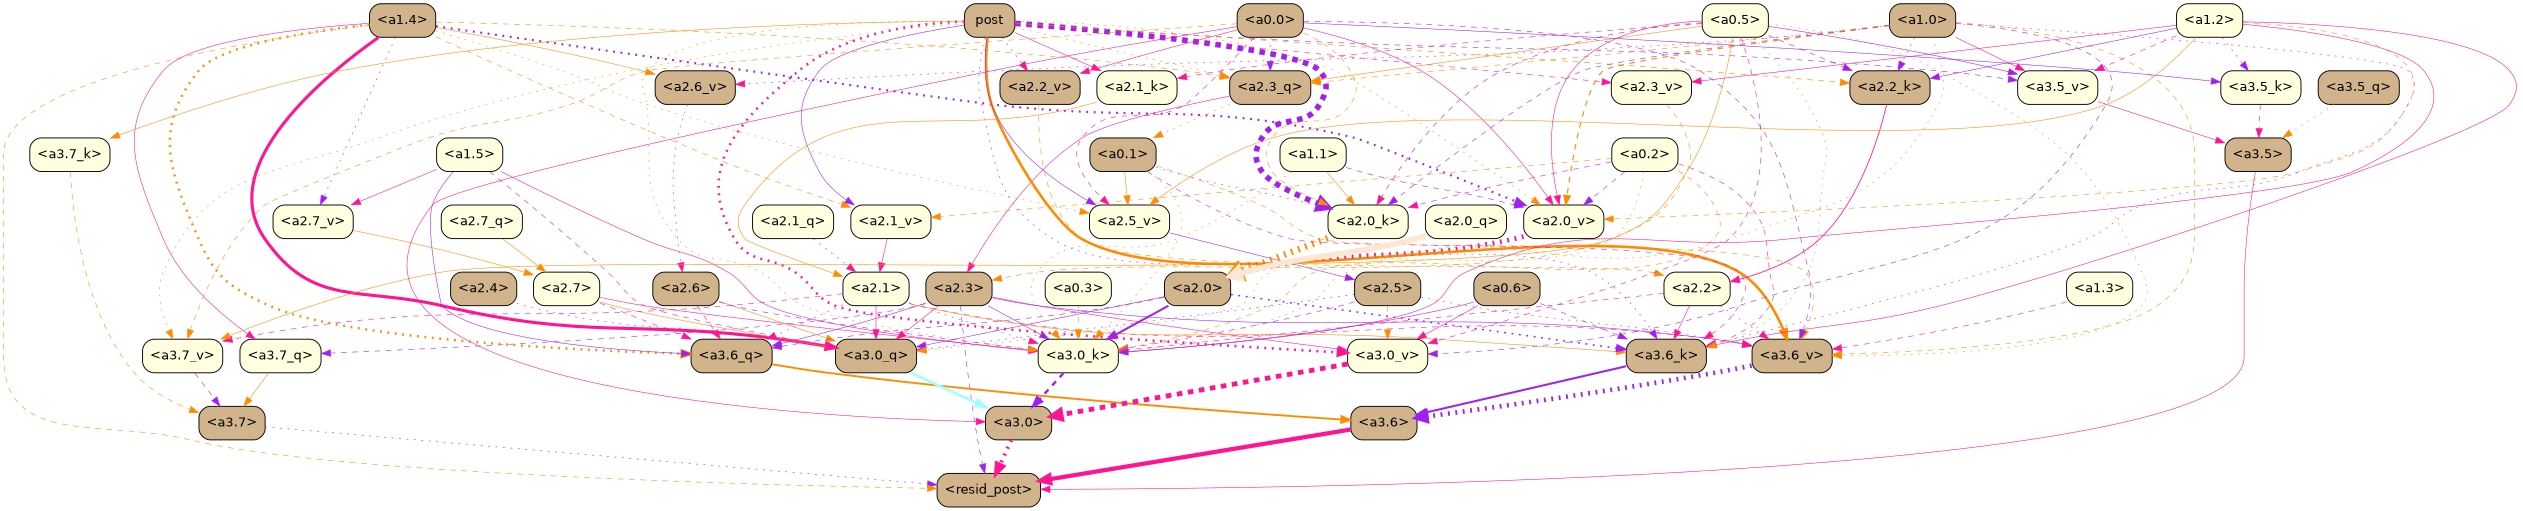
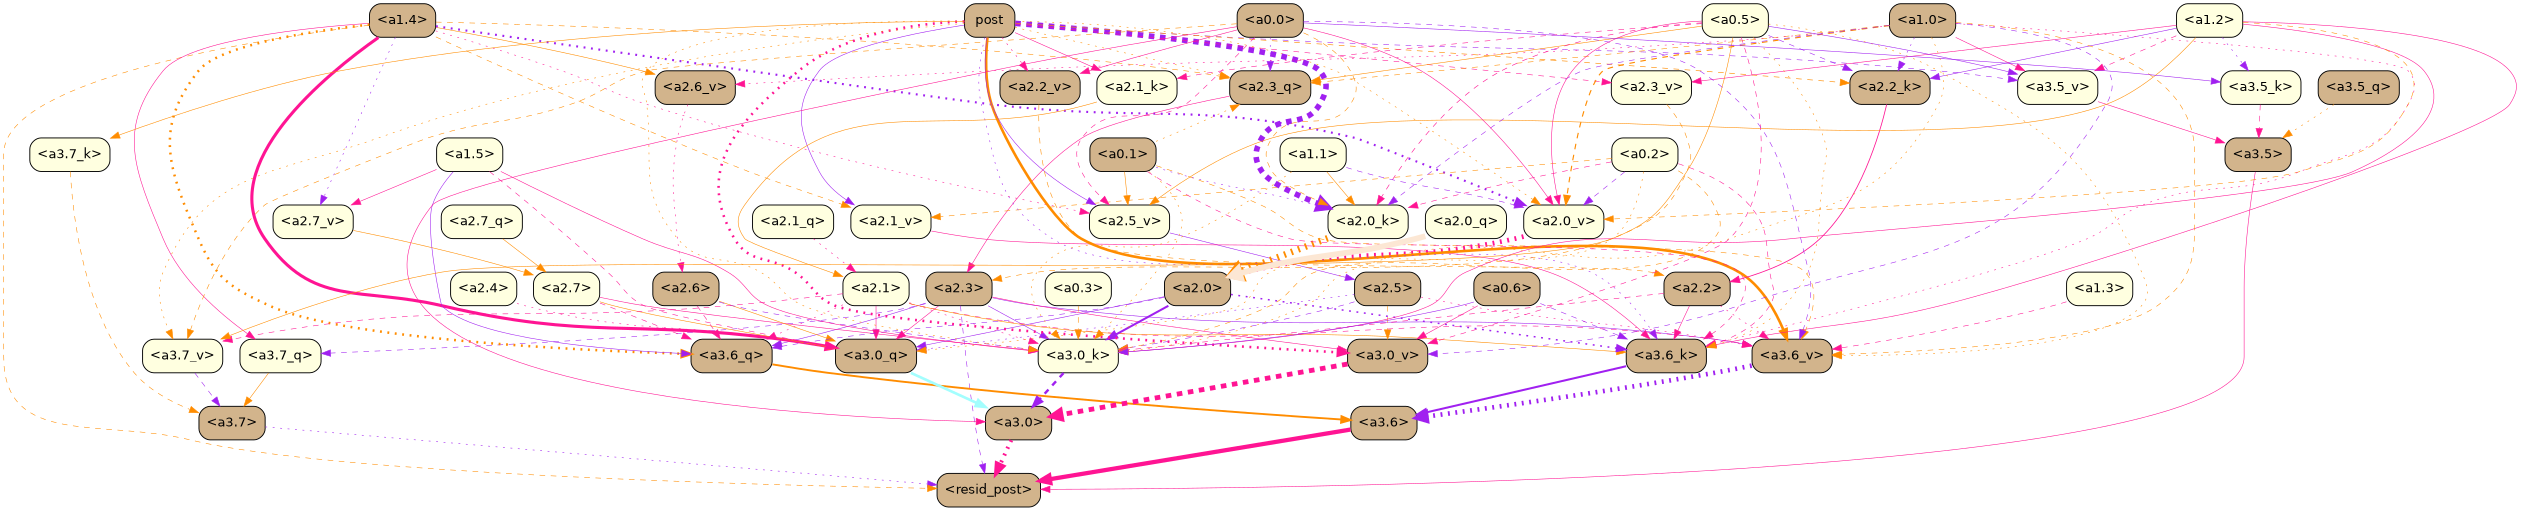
edge "<a2.3_q>" -> "<a0.1>": reversed
edge "<a1.4>" -> "<a2.5_v>": color darkorange -> deeppink
edge "<a2.1_v>" -> "<a2.1>": now "<a2.1_v>" -> "<a3.6_k>"
node "<a2.4>": fillcolor tan -> lightyellow
node "<a2.2>": fillcolor lightyellow -> tan
node "<a3.0_v>": fillcolor lightyellow -> tan
